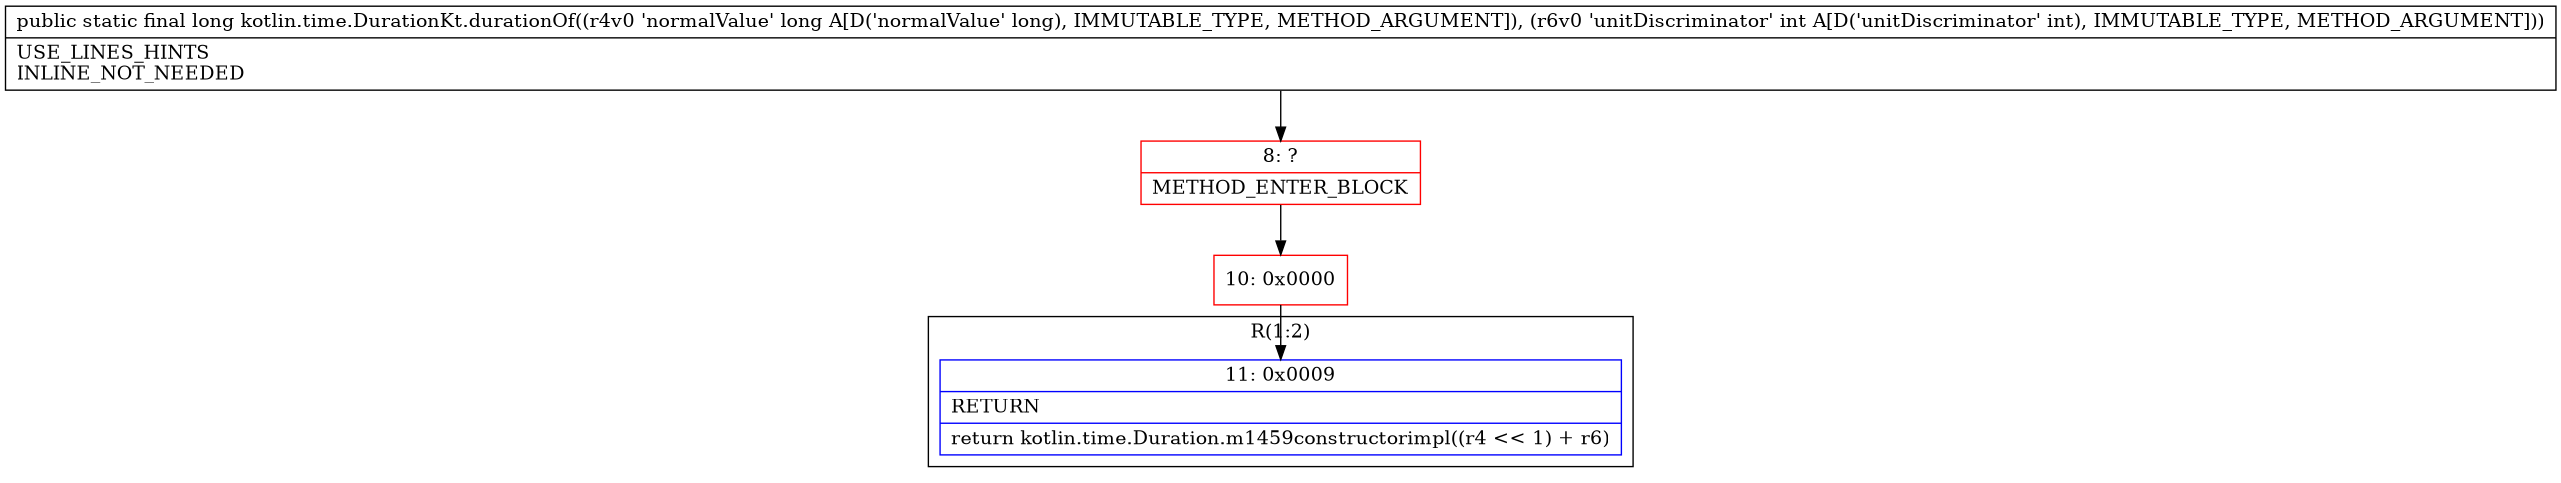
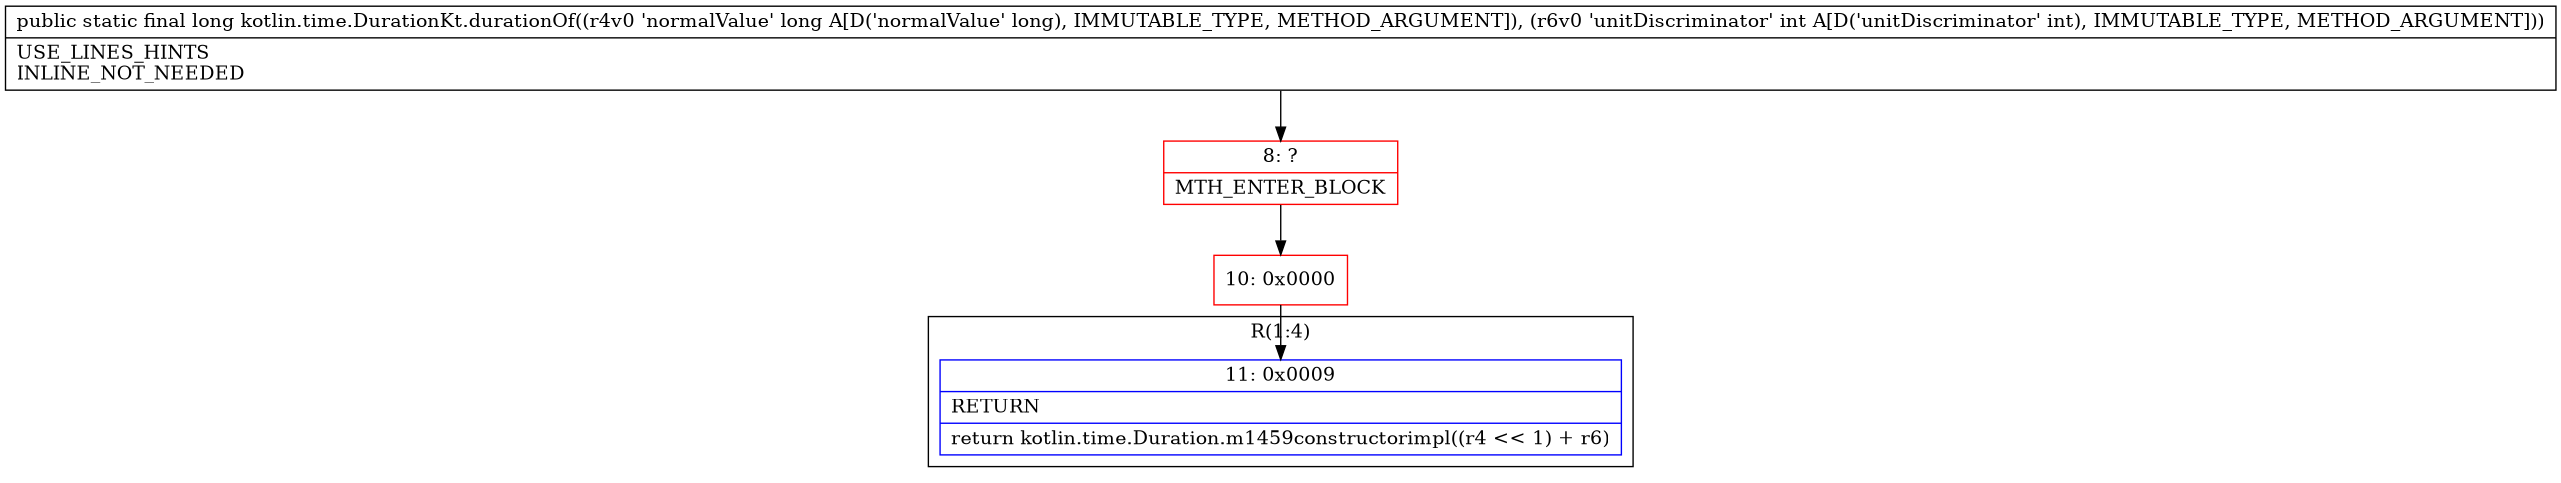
node "8: ?": text "METHOD_ENTER_BLOCK" -> "MTH_ENTER_BLOCK"
cluster "R(1:2)": label "R(1:2)" -> "R(1:4)"
